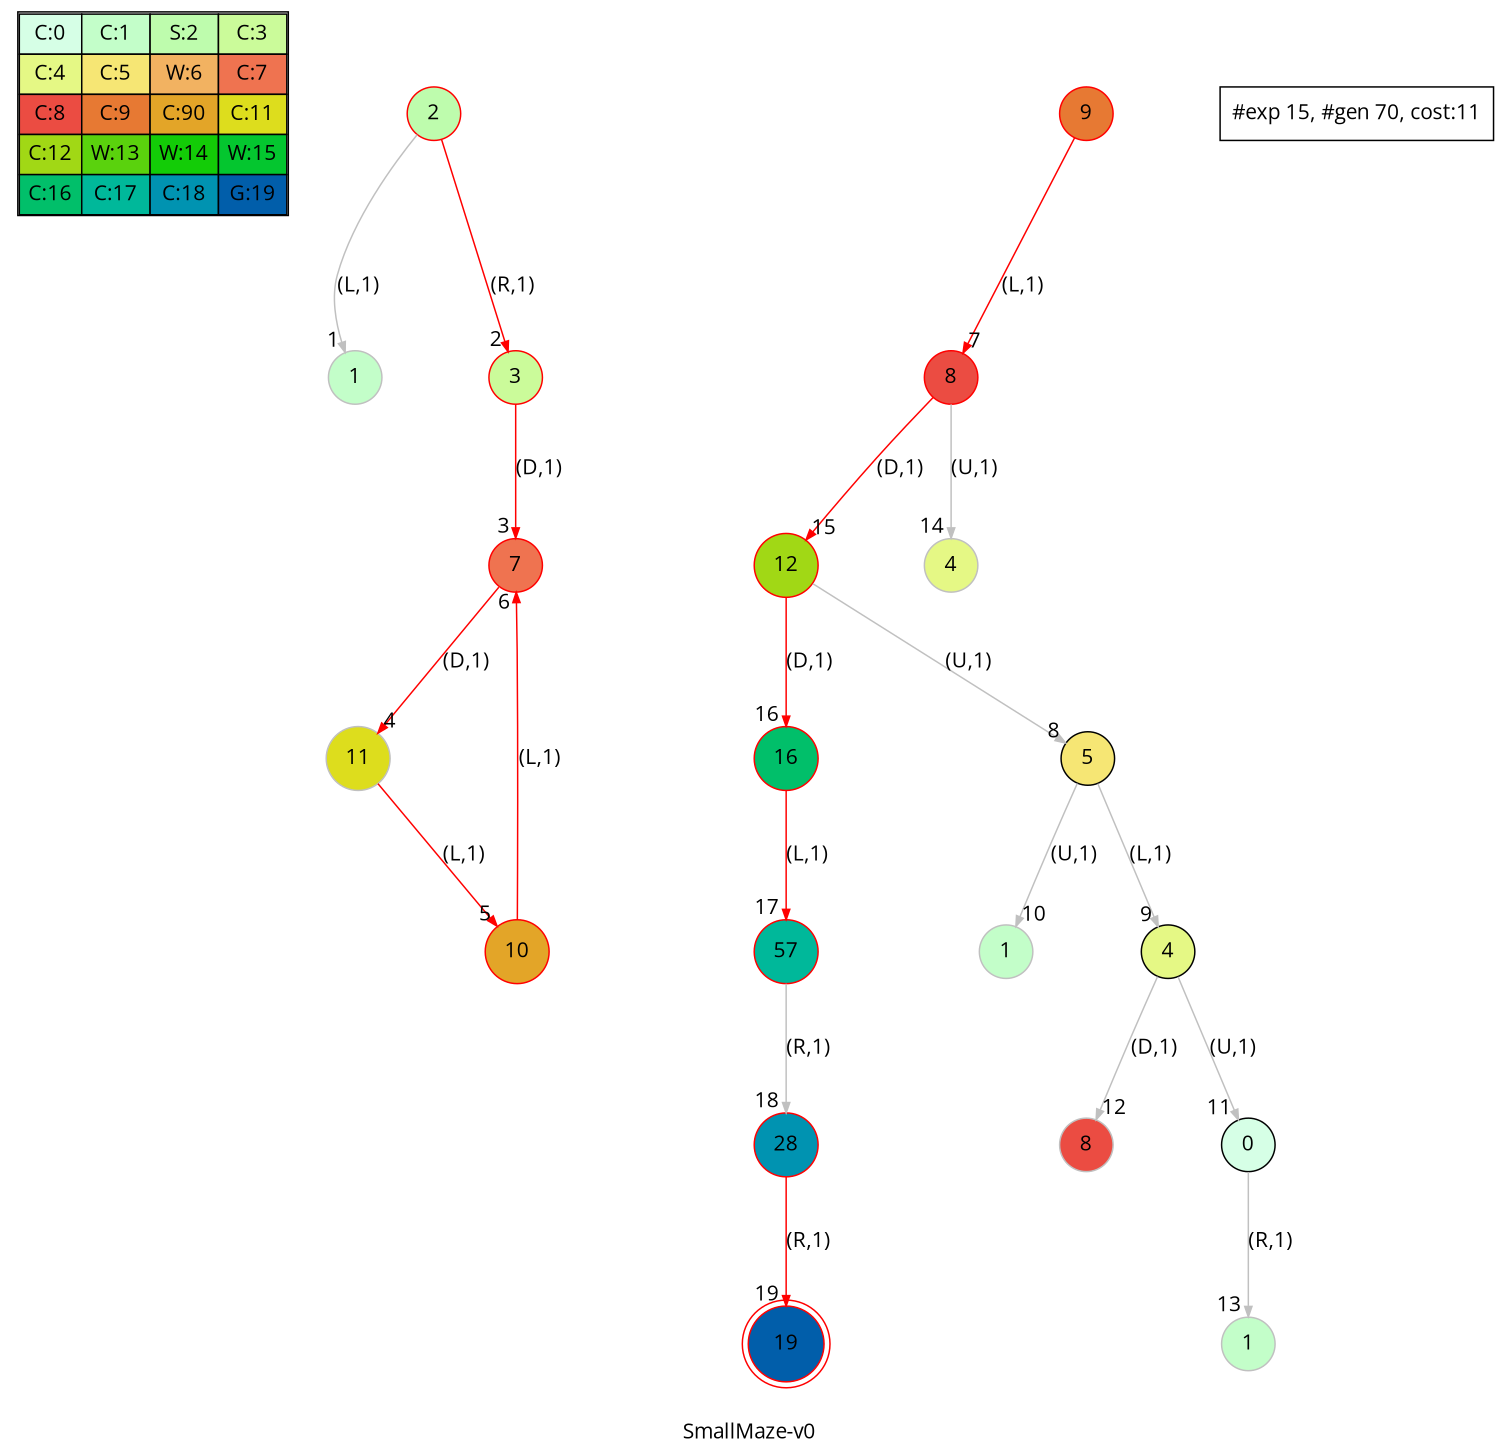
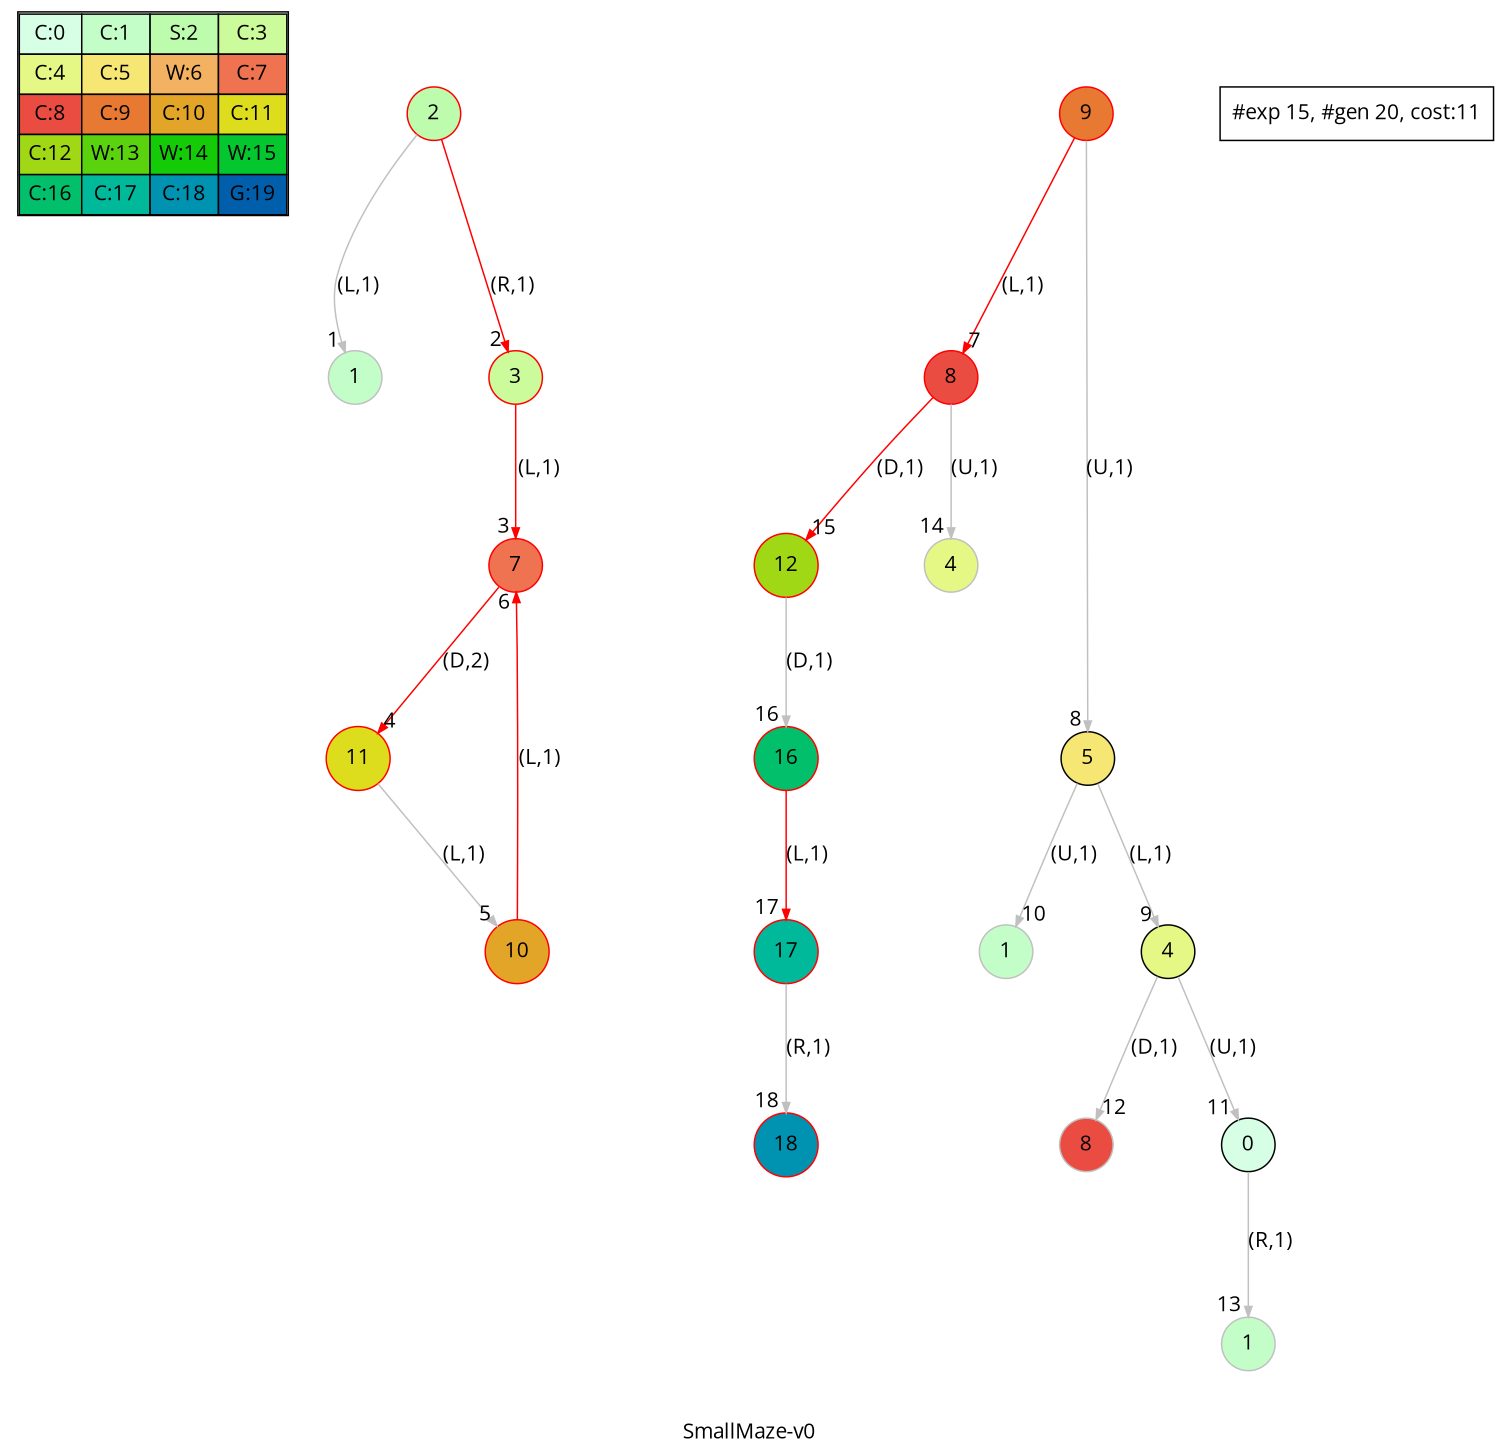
node "C:0": text "C:90" -> "C:10"
node "#exp 15, #gen 70, cost:11": label "#exp 15, #gen 70, cost:11" -> "#exp 15, #gen 20, cost:11"
edge "3" -> "7": label "(D,1)" -> "(L,1)"
edge "12" -> "16": color red -> grey
edge "12" -> "5": now "9" -> "5"
edge "7" -> "11": label "(D,1)" -> "(D,2)"
node "11": color grey -> red
edge "11" -> "10": color red -> grey
node "57": label "57" -> "17"
node "28": label "28" -> "18"
node "19": removed
